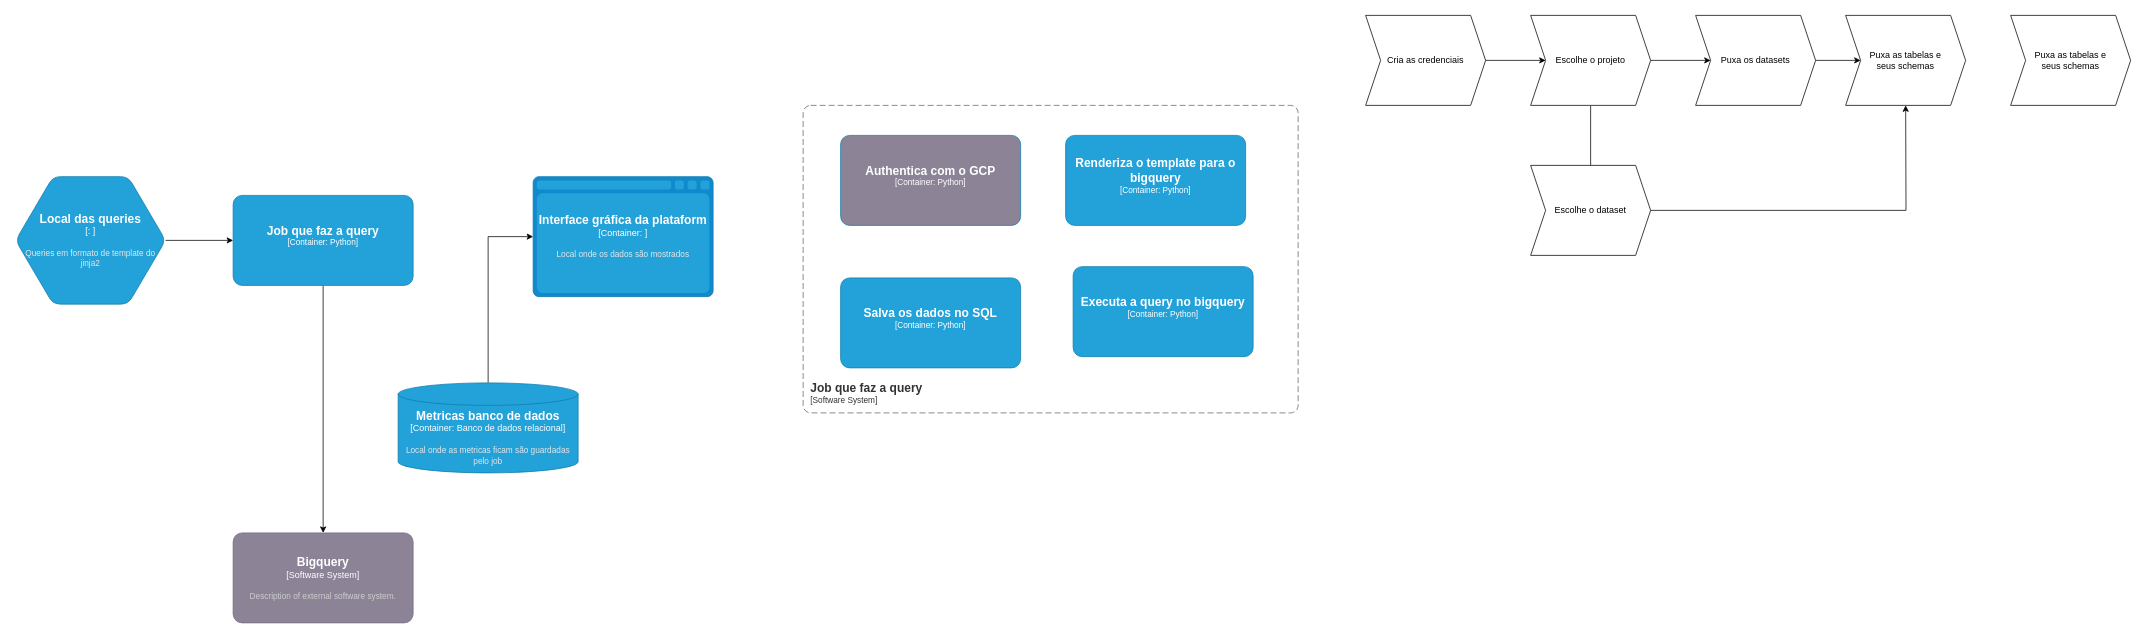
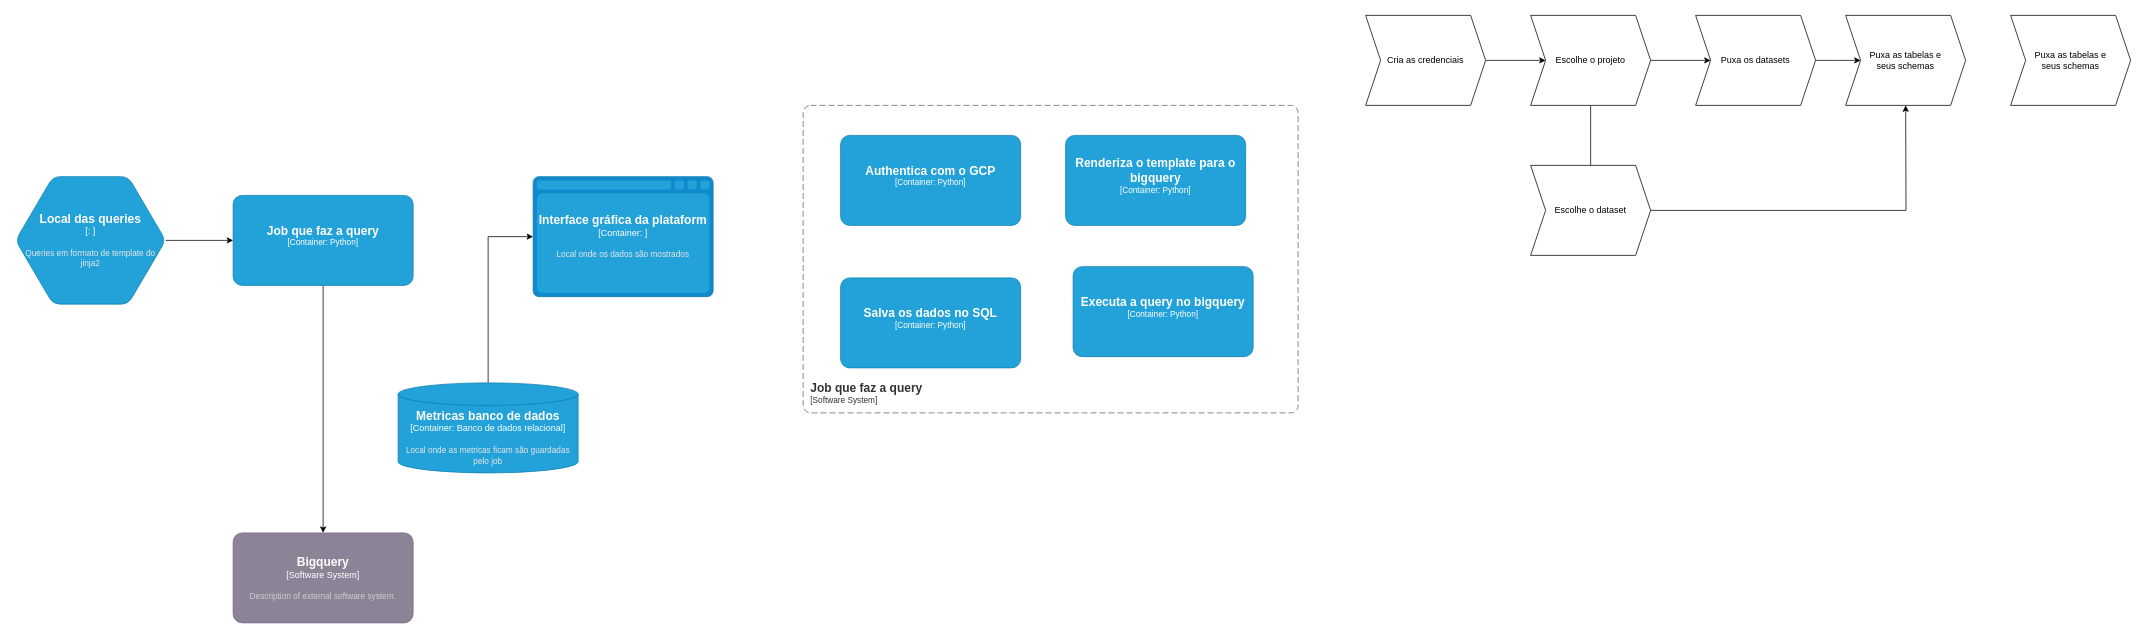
node "Authentica com o GCP [Container: Python]": fillcolor #8c8496 -> #23a2d9
